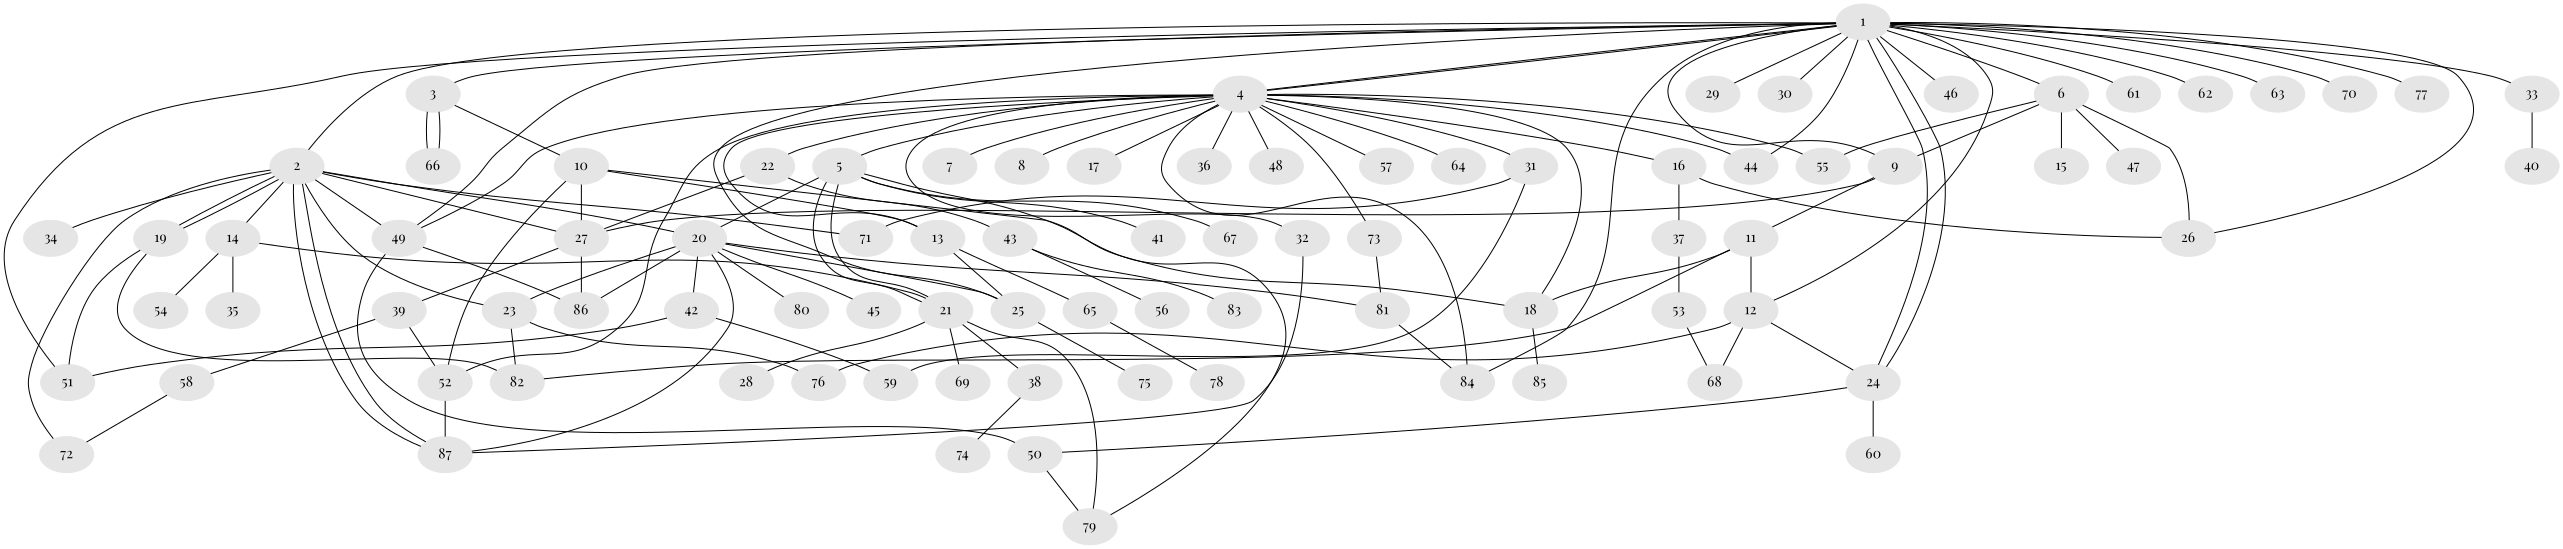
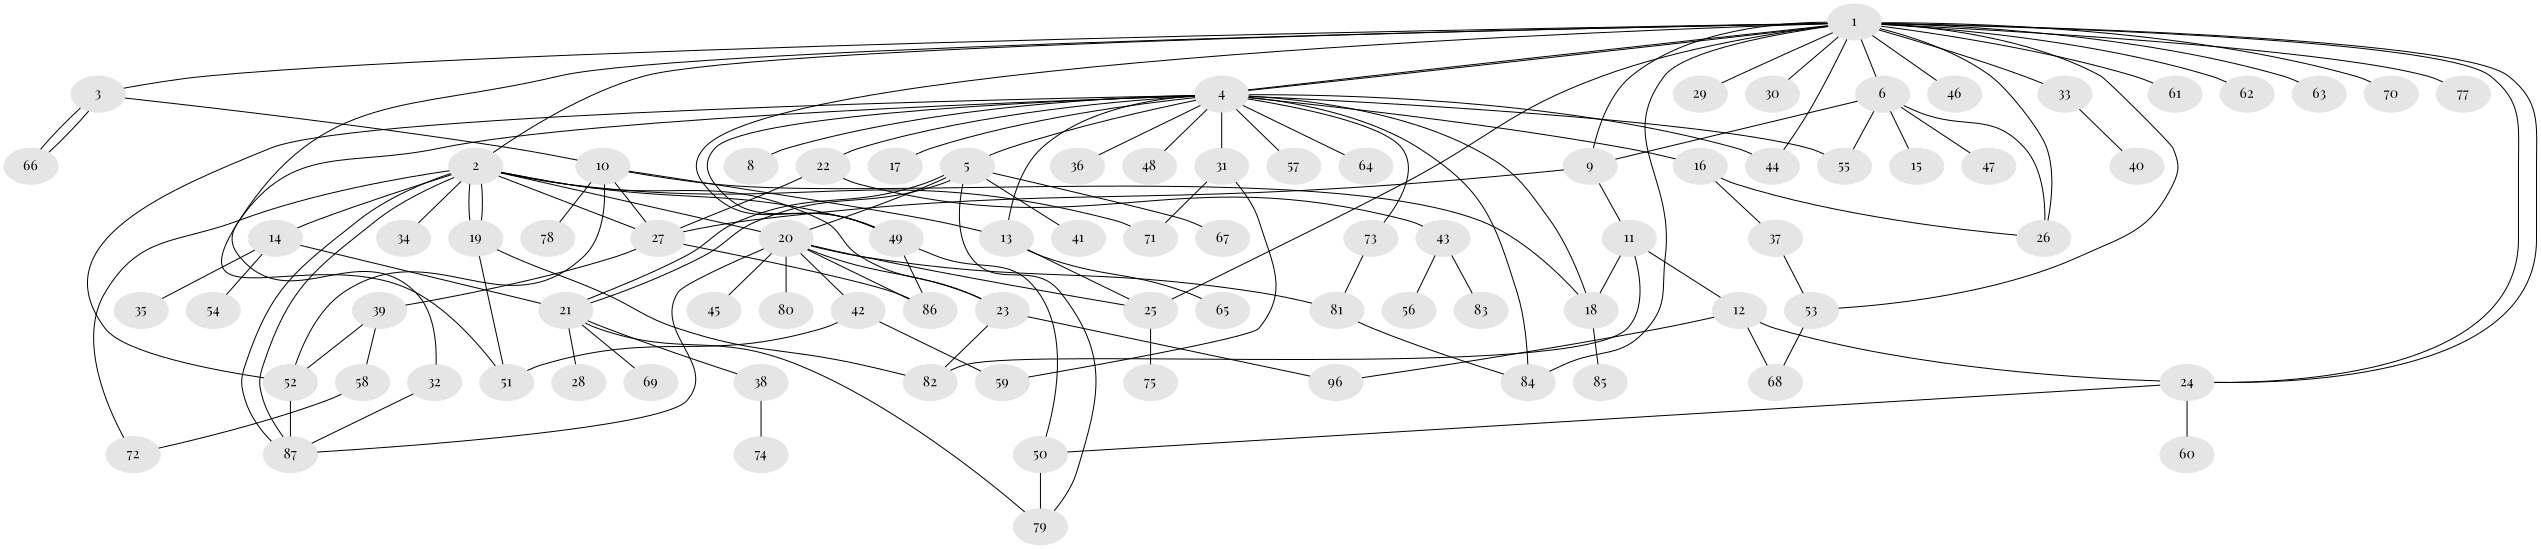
node "7": removed
edge "1" -- "12": now "1" -- "53"
edge "65" -- "78": now "10" -- "78"
node "76": label "76" -> "96"
